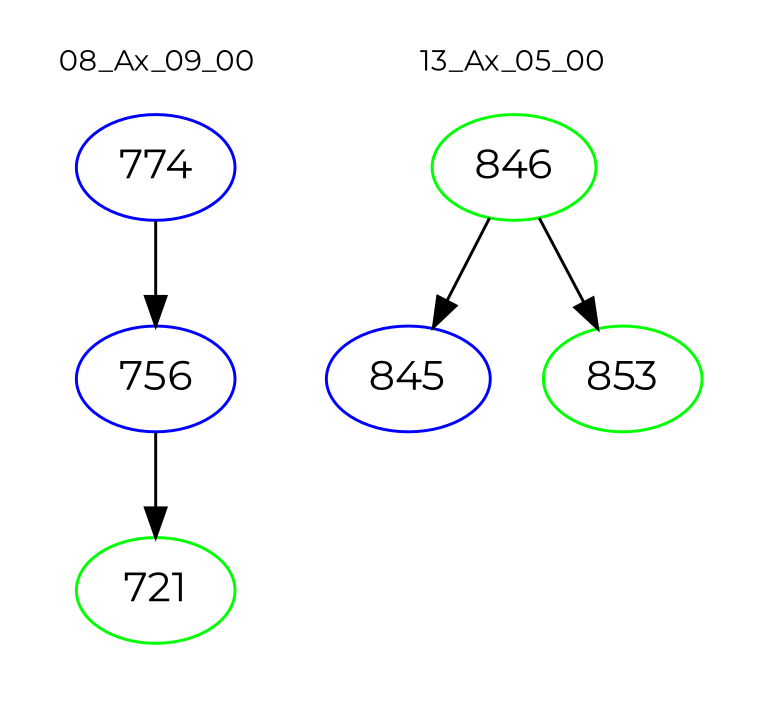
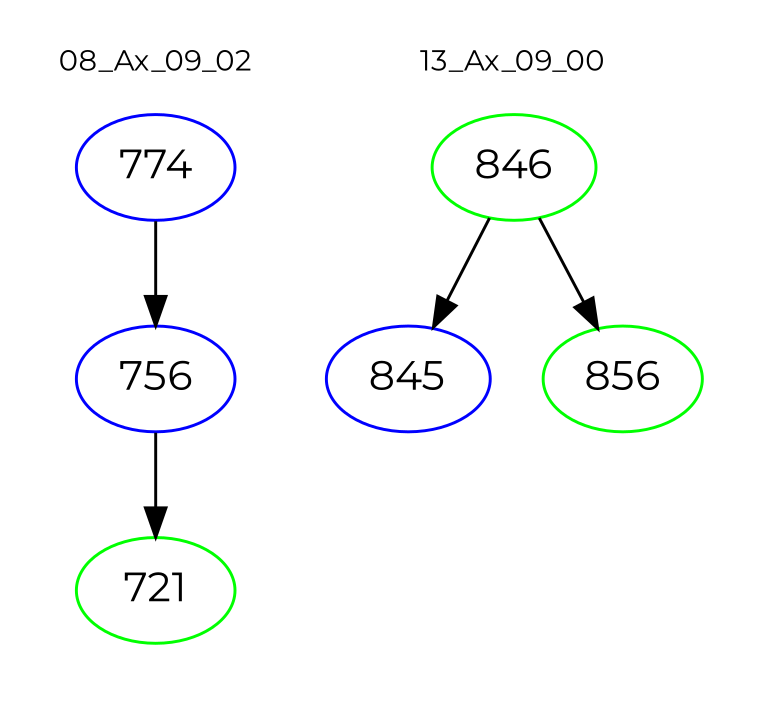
cluster "08_Ax_09_00": label "08_Ax_09_00" -> "08_Ax_09_02"
cluster "13_Ax_05_00": label "13_Ax_05_00" -> "13_Ax_09_00"
node "853": label "853" -> "856"
